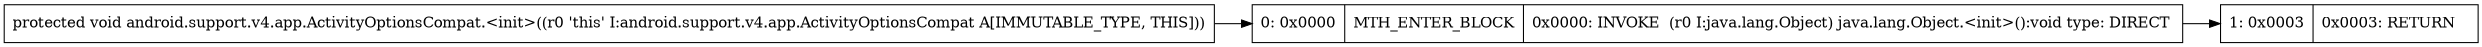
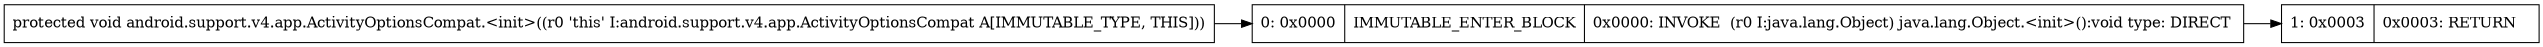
node "0: 0x0000": text "MTH_ENTER_BLOCK" -> "IMMUTABLE_ENTER_BLOCK"
